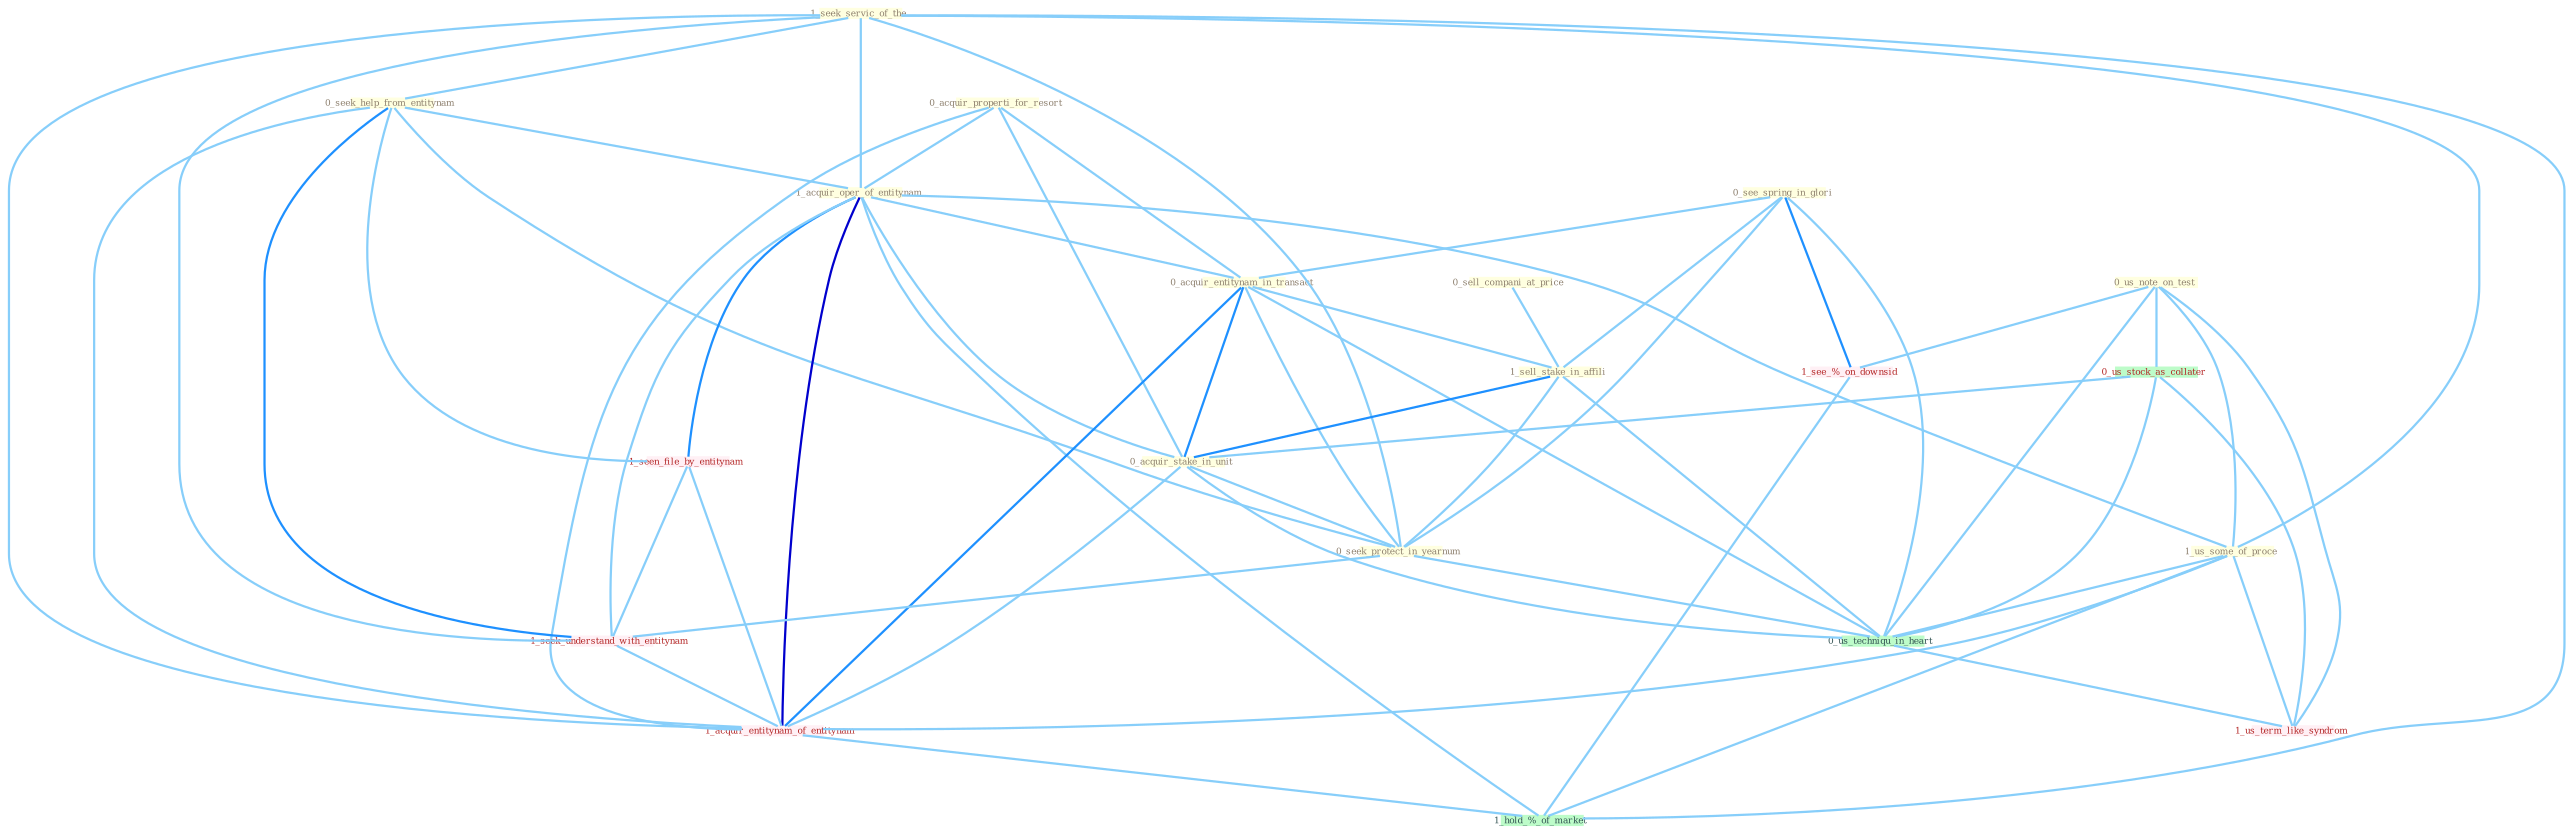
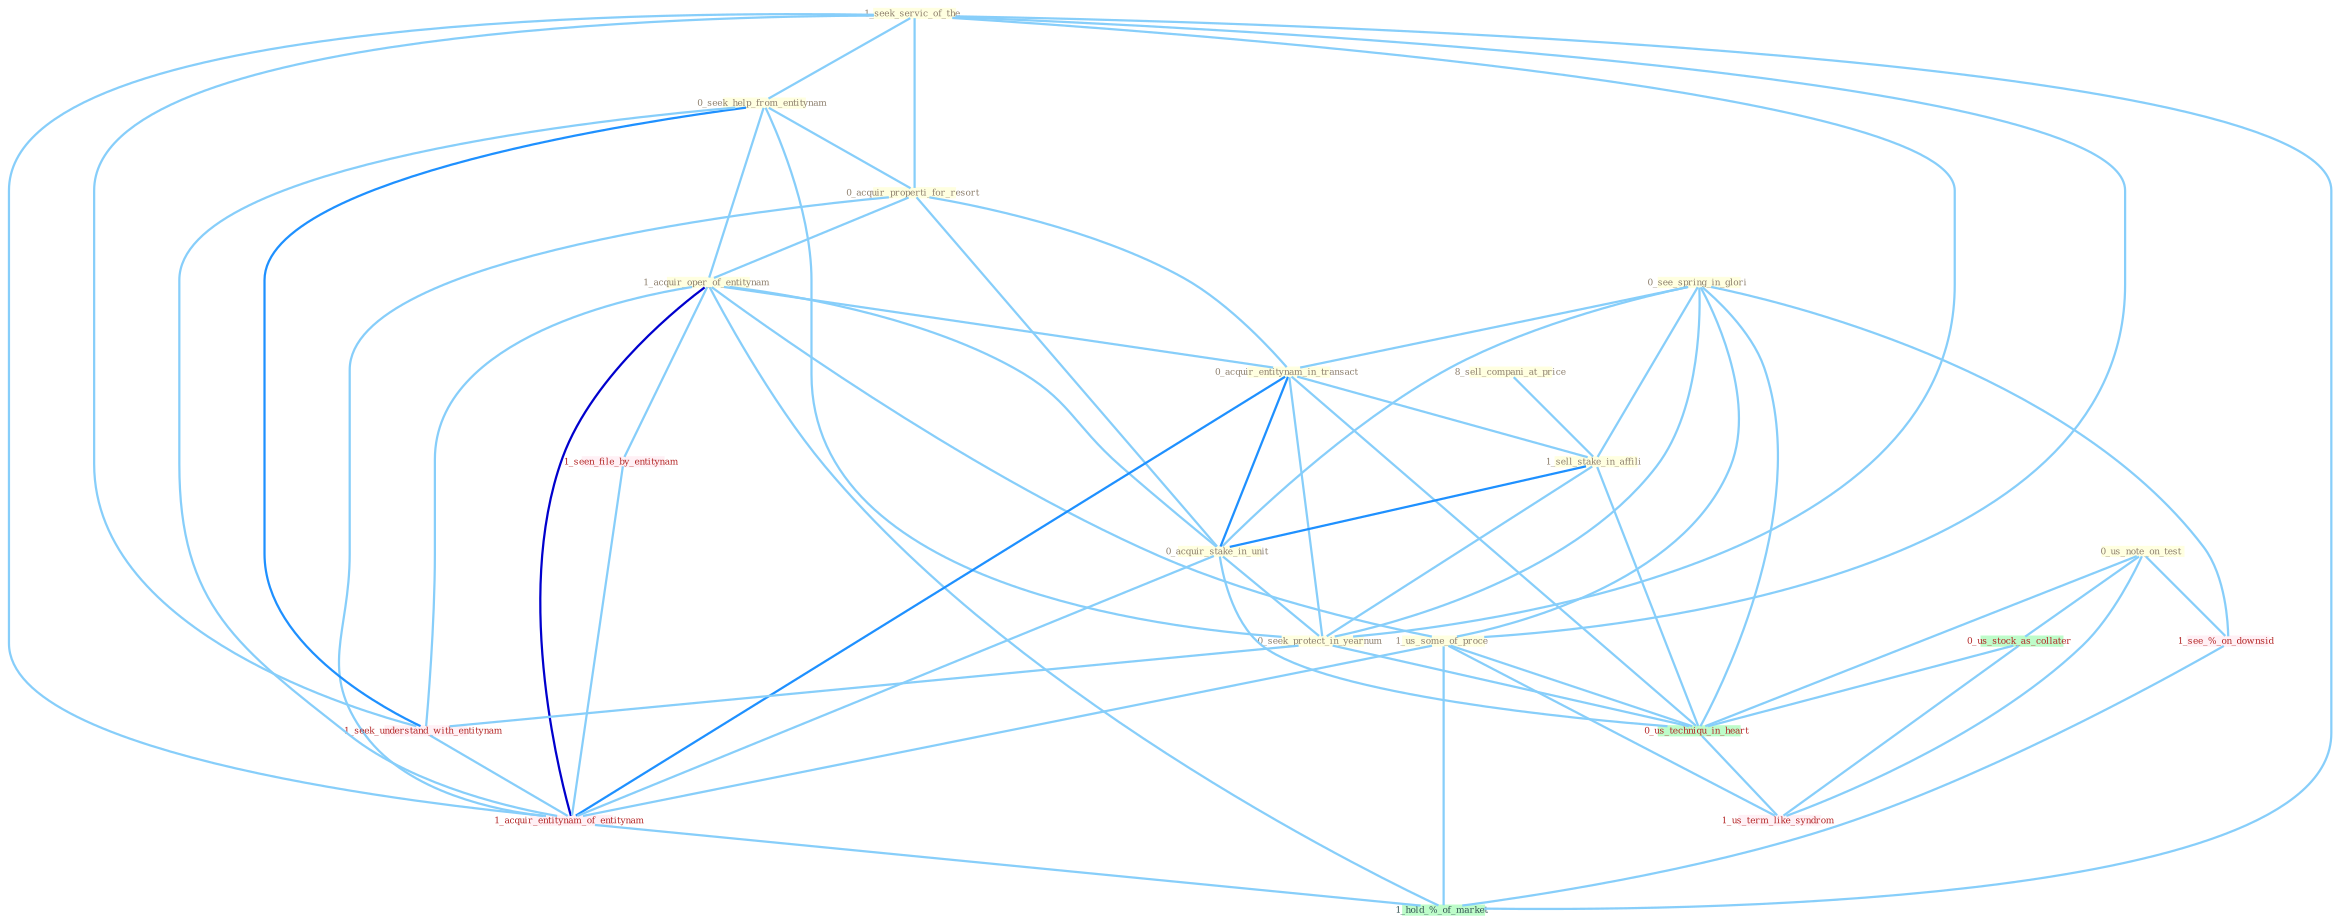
edge "1_seek_servic_of_the" -- "1_acquir_oper_of_entitynam": now "1_seek_servic_of_the" -- "0_acquir_properti_for_resort"
node "0_sell_compani_at_price": label "0_sell_compani_at_price" -> "8_sell_compani_at_price"
edge "0_see_spring_in_glori" -- "1_see_%_on_downsid": color #1e90ff -> #87cefa
edge "1_acquir_oper_of_entitynam" -- "1_seen_file_by_entitynam": color #1e90ff -> #87cefa
edge "0_seek_help_from_entitynam" -- "1_seen_file_by_entitynam": now "0_seek_help_from_entitynam" -- "0_acquir_properti_for_resort"
edge "0_us_note_on_test" -- "1_us_some_of_proce": now "0_see_spring_in_glori" -- "1_us_some_of_proce"
edge "0_us_stock_as_collater" -- "0_acquir_stake_in_unit": now "0_see_spring_in_glori" -- "0_acquir_stake_in_unit"
edge "1_seen_file_by_entitynam" -- "1_seek_understand_with_entitynam": removed
node "0_us_techniqu_in_heart": fontcolor #2f4f4f -> #b22222
